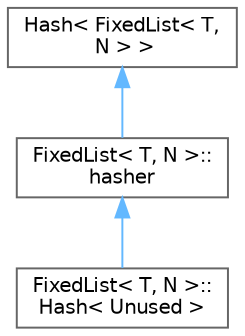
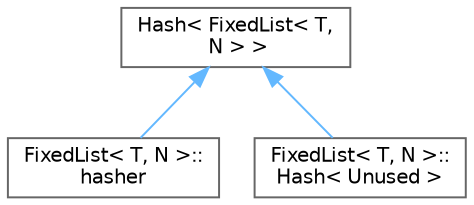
edge "FixedList< T, N >:: Hash< Unused >" -> "FixedList< T, N >:: hasher": now "FixedList< T, N >:: Hash< Unused >" -> "Hash< FixedList< T, N > >"
